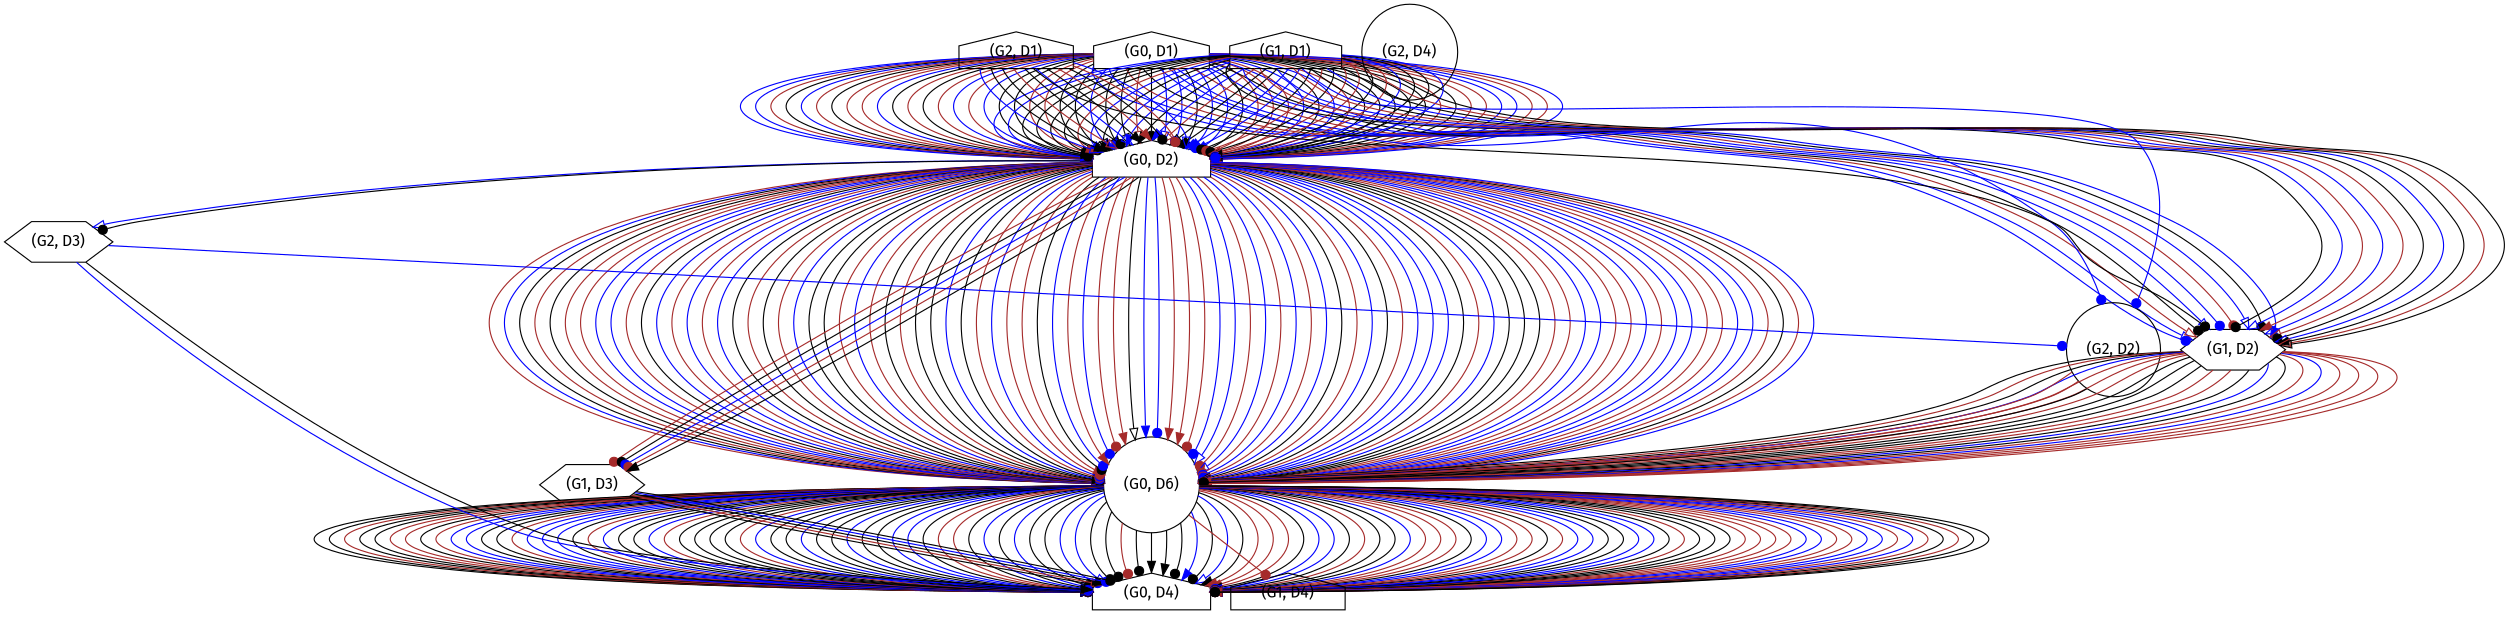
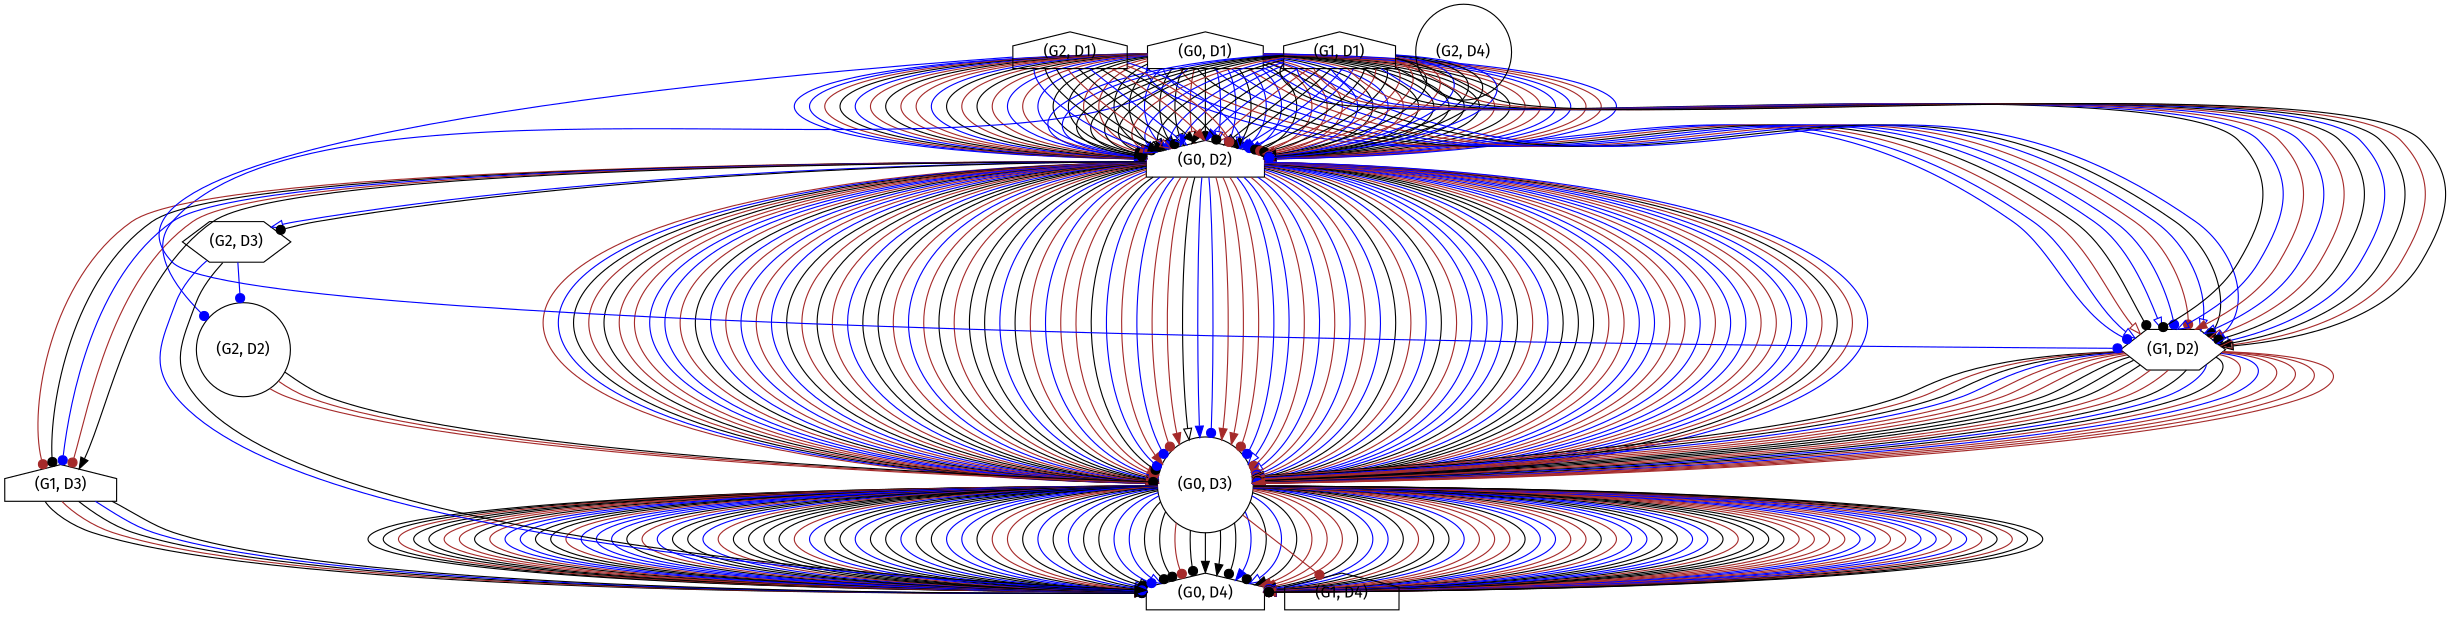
edge "(G1, D1)" -> "(G2, D2)": removed
edge "(G2, D1)" -> "(G1, D2)": color black -> blue
node "(G1, D3)": shape hexagon -> house
node "(G0, D6)": label "(G0, D6)" -> "(G0, D3)"
